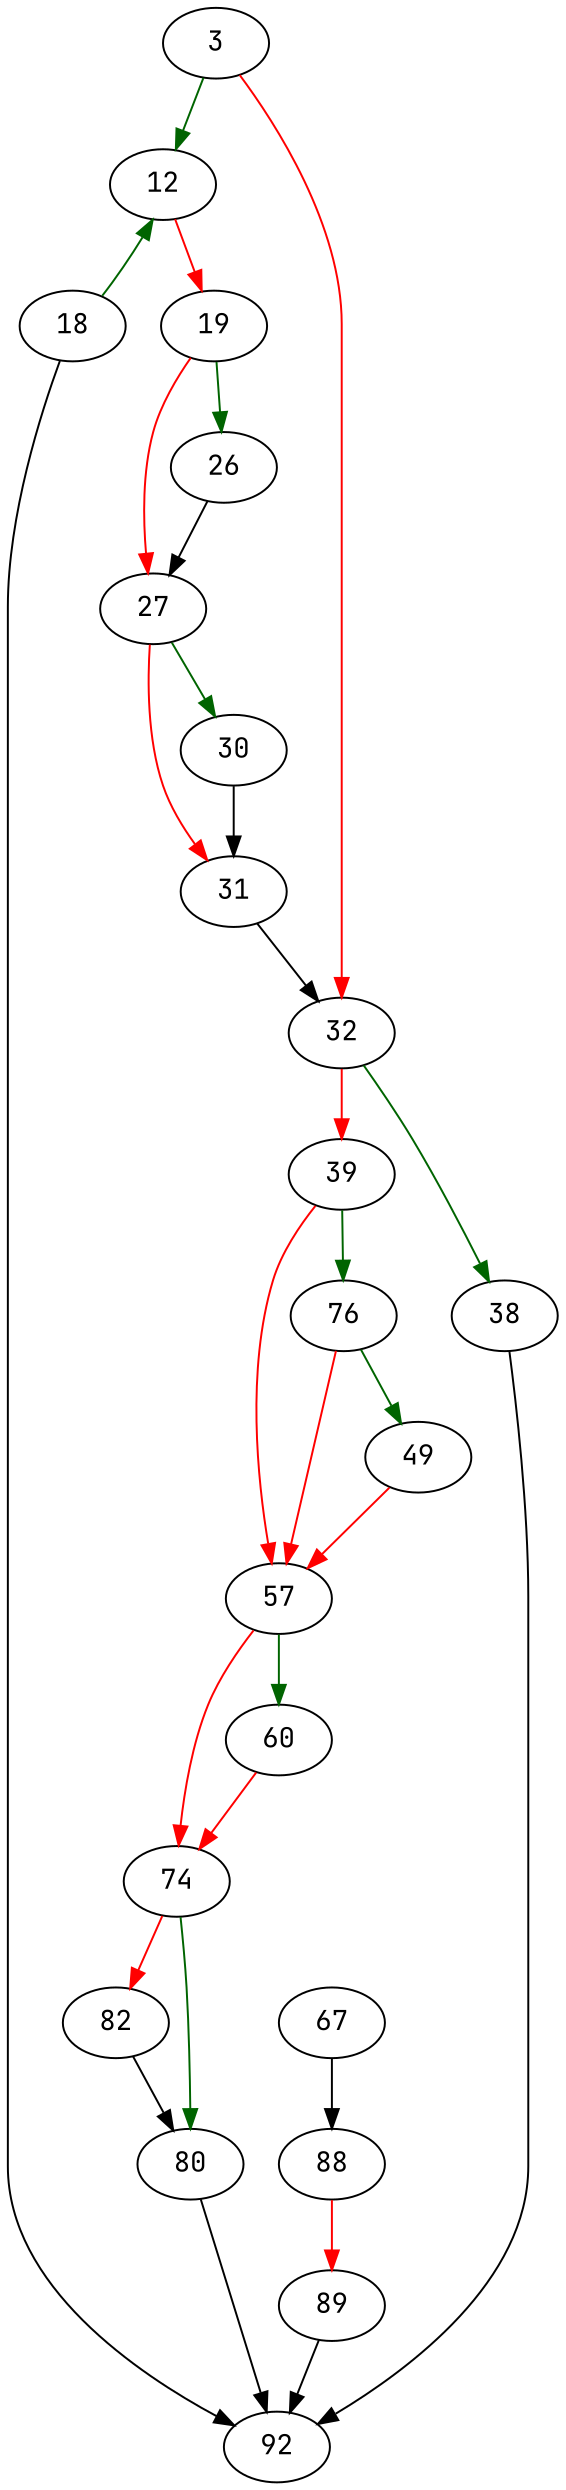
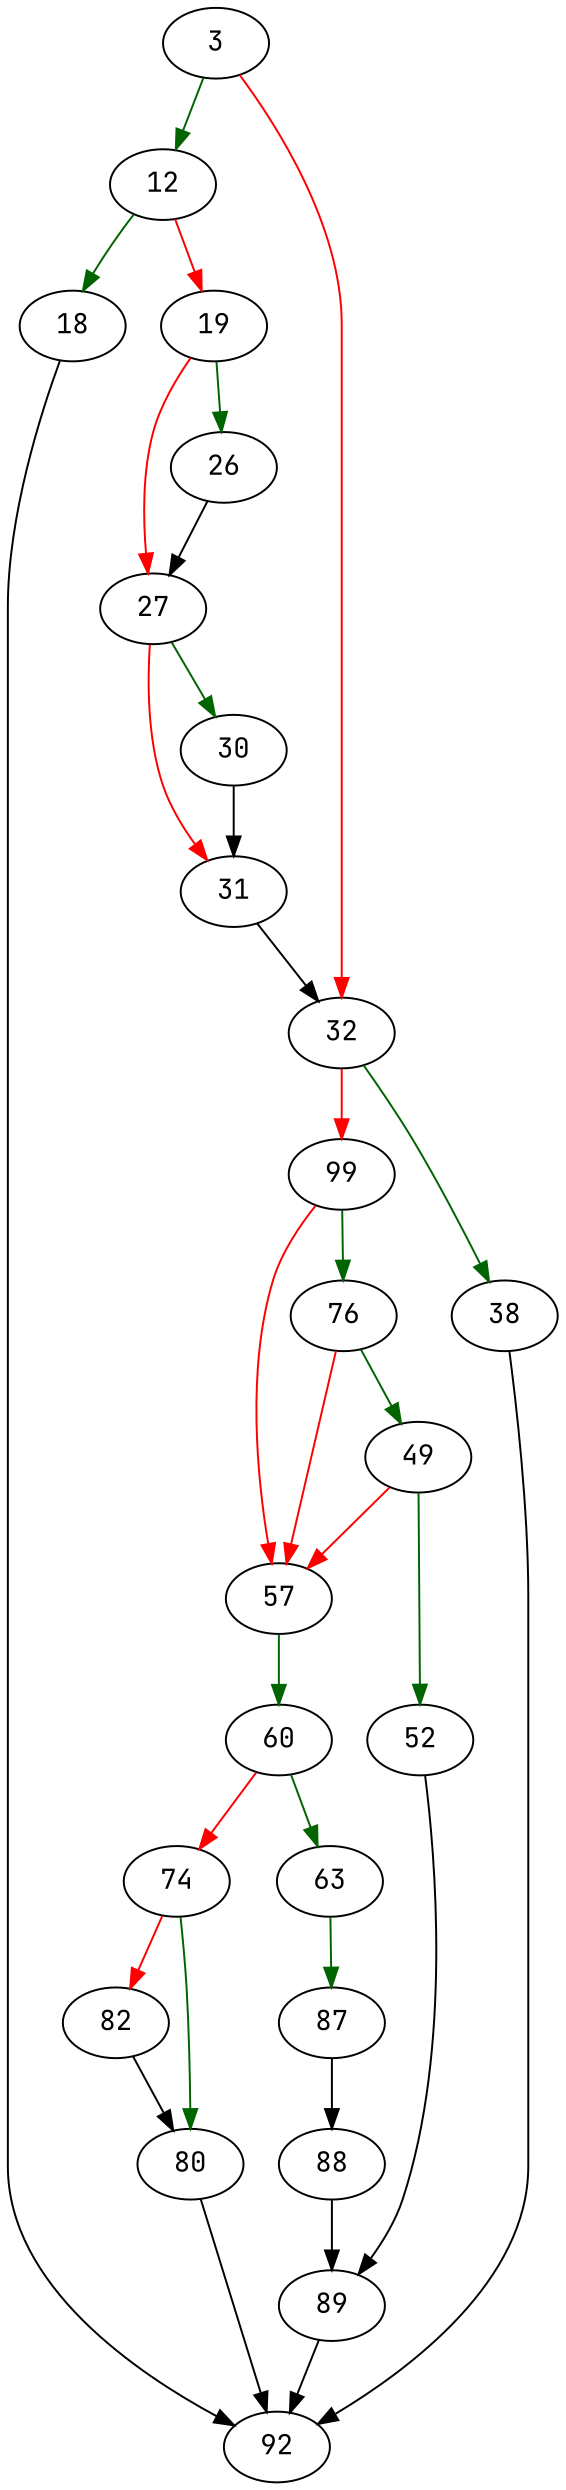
edge "18" -> "12": reversed
node "39": label "39" -> "99"
edge "57" -> "74": removed
node "52": added
node "63": added
node "67": label "67" -> "87"
edge "88" -> "89": color red -> black
